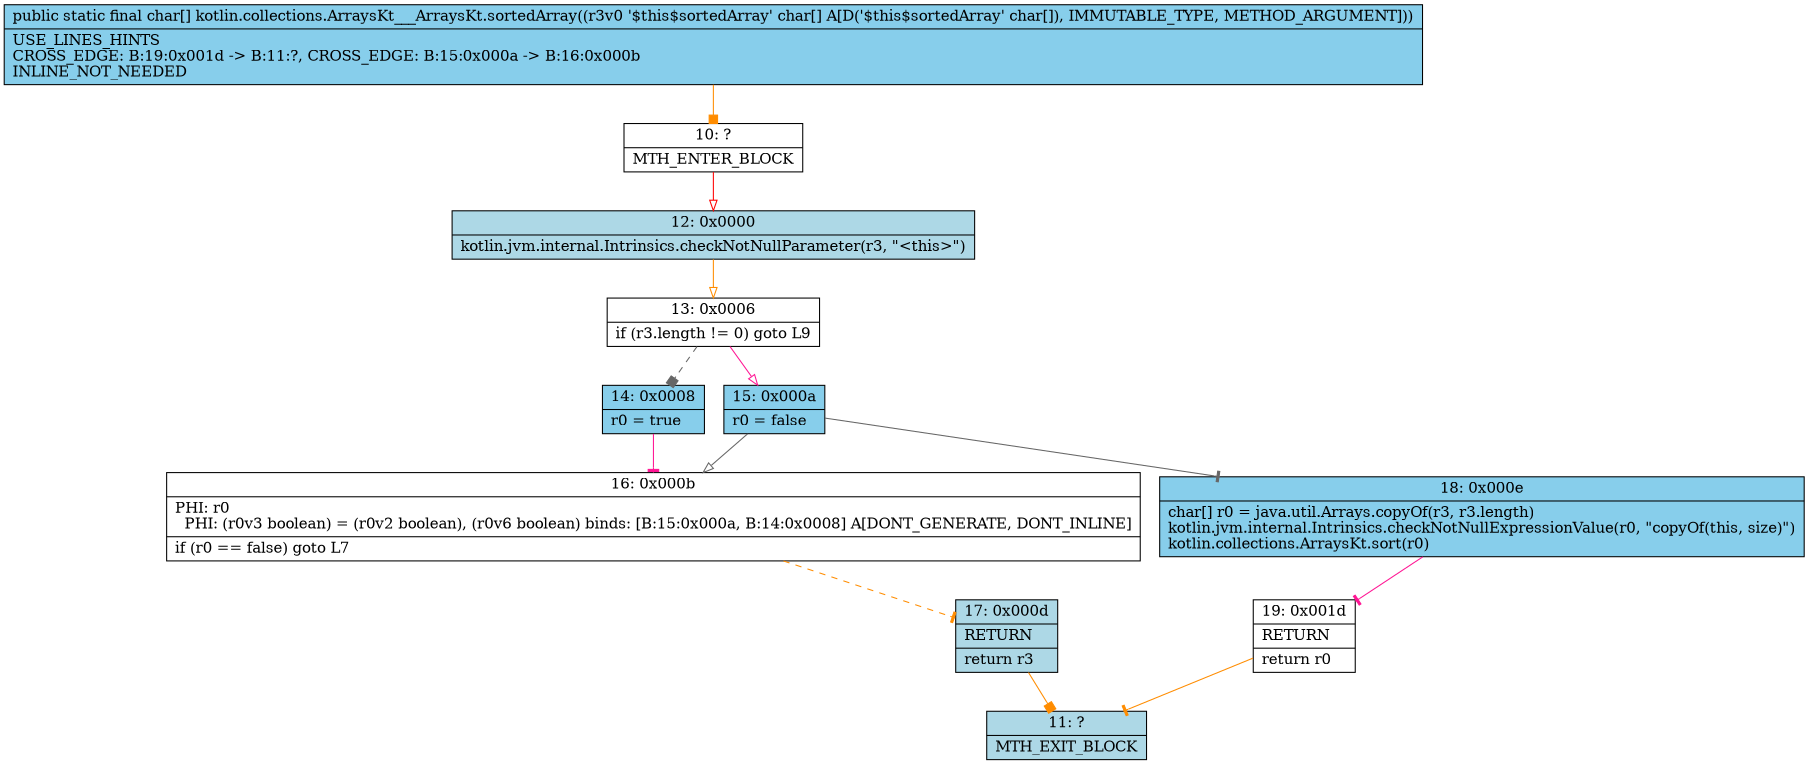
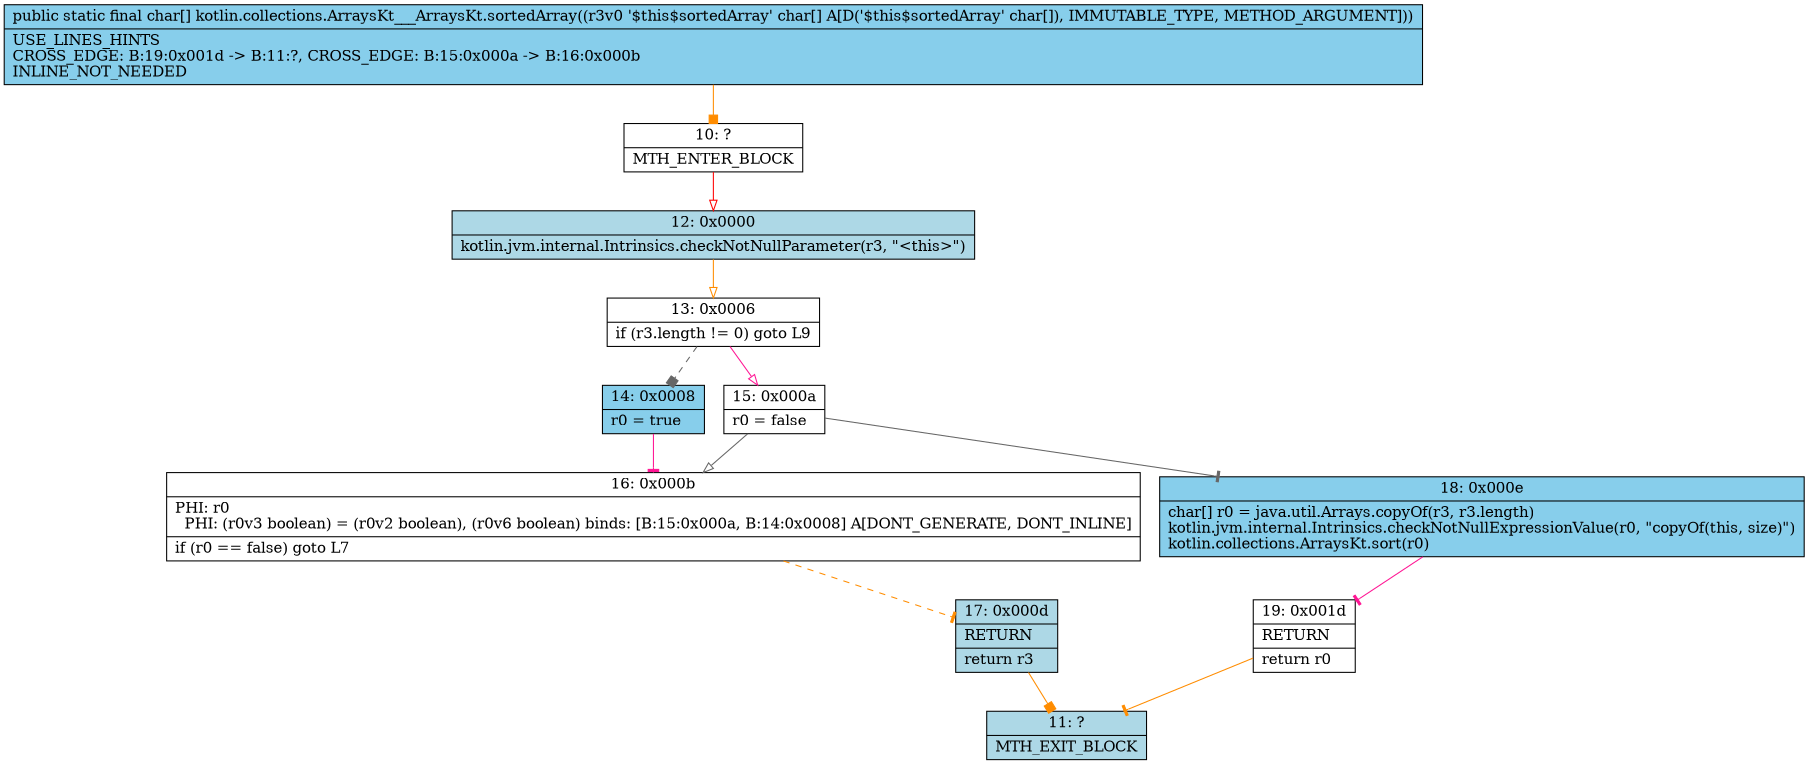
node "15: 0x000a": fillcolor skyblue -> white
